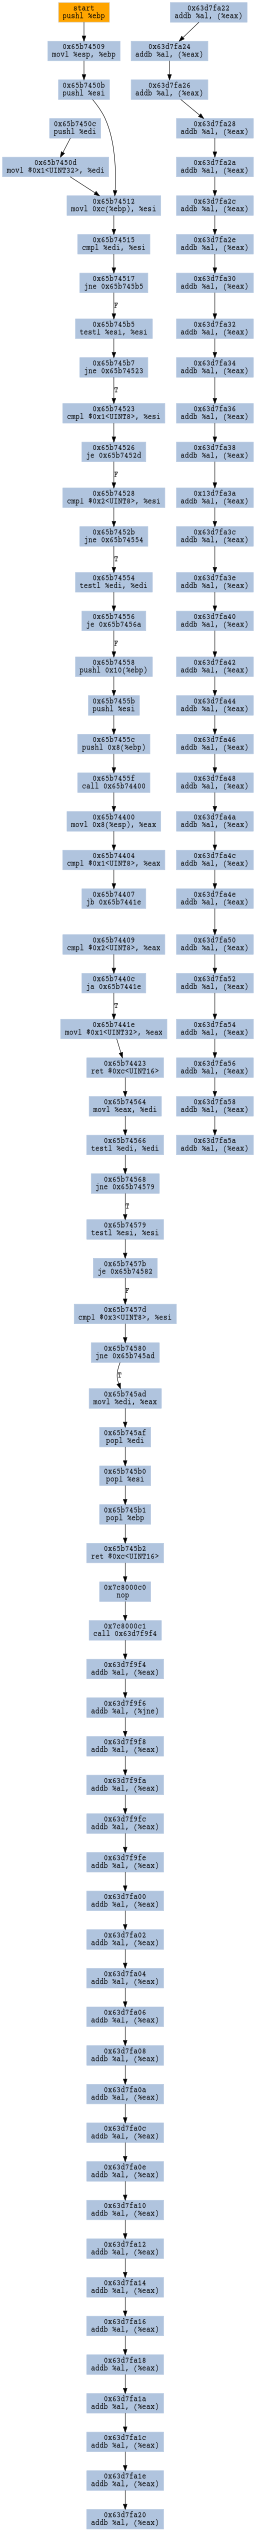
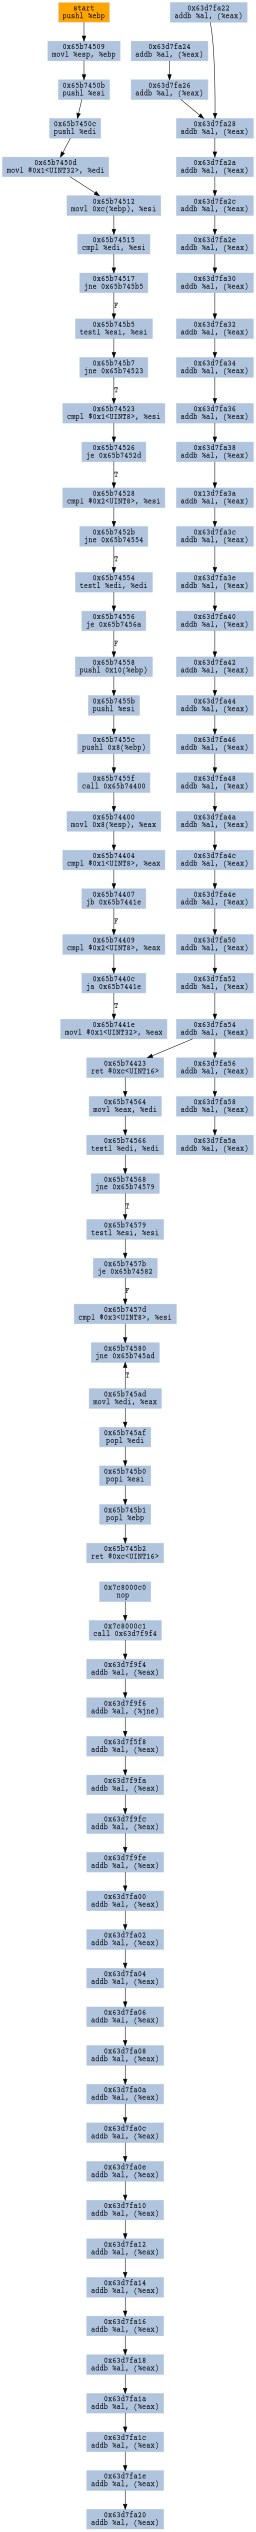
edge "0x63d7fa22 addb %al, (%eax)" -> "0x63d7fa24 addb %al, (%eax)": now "0x63d7fa22 addb %al, (%eax)" -> "0x63d7fa28 addb %al, (%eax)"
edge "0x65b7450b pushl %esi" -> "0x65b74512 movl 0xc(%ebp), %esi": now "0x65b7450b pushl %esi" -> "0x65b7450c pushl %edi"
edge "0x65b74526 je 0x65b7452d" -> "0x65b74528 cmpl $0x2<UINT8>, %esi": label "F" -> "T"
edge "0x65b74407 jb 0x65b7441e" -> "0x65b74409 cmpl $0x2<UINT8>, %eax": added, label "F"
edge "0x65b7441e movl $0x1<UINT32>, %eax" -> "0x65b74423 ret $0xc<UINT16>": now "0x63d7fa54 addb %al, (%eax)" -> "0x65b74423 ret $0xc<UINT16>"
edge "0x65b74580 jne 0x65b745ad" -> "0x65b745ad movl %edi, %eax": reversed
edge "0x65b745b2 ret $0xc<UINT16>" -> "0x7c8000c0 nop": removed
node "0x63d7f9f8 addb %al, (%eax)": label "0x63d7f9f8 addb %al, (%eax)" -> "0x63d7f5f8 addb %al, (%eax)"
